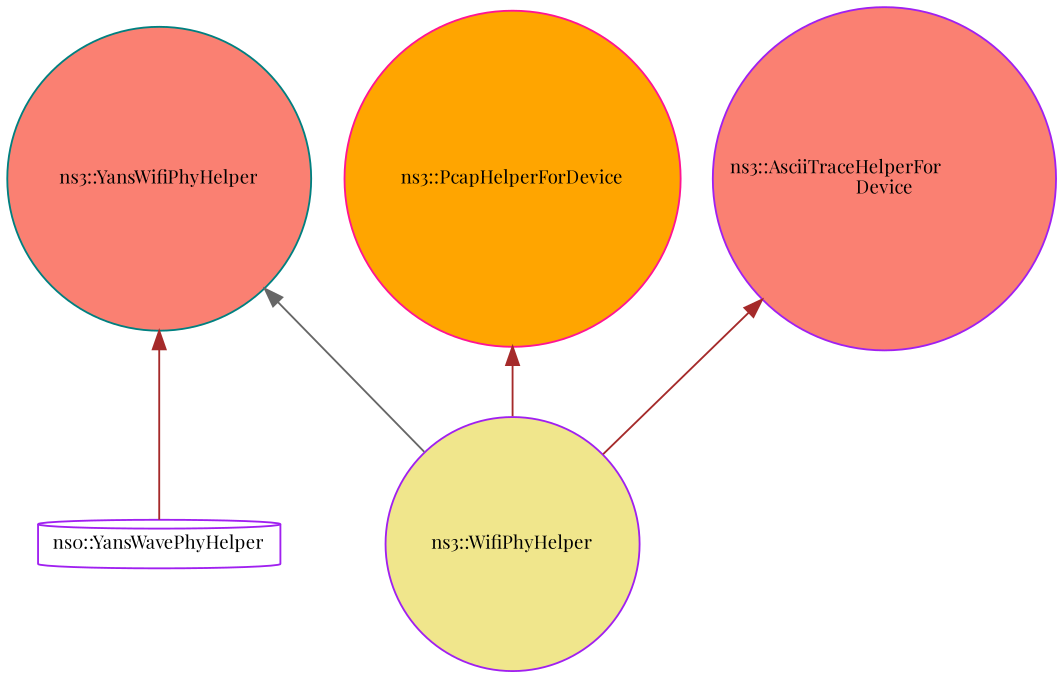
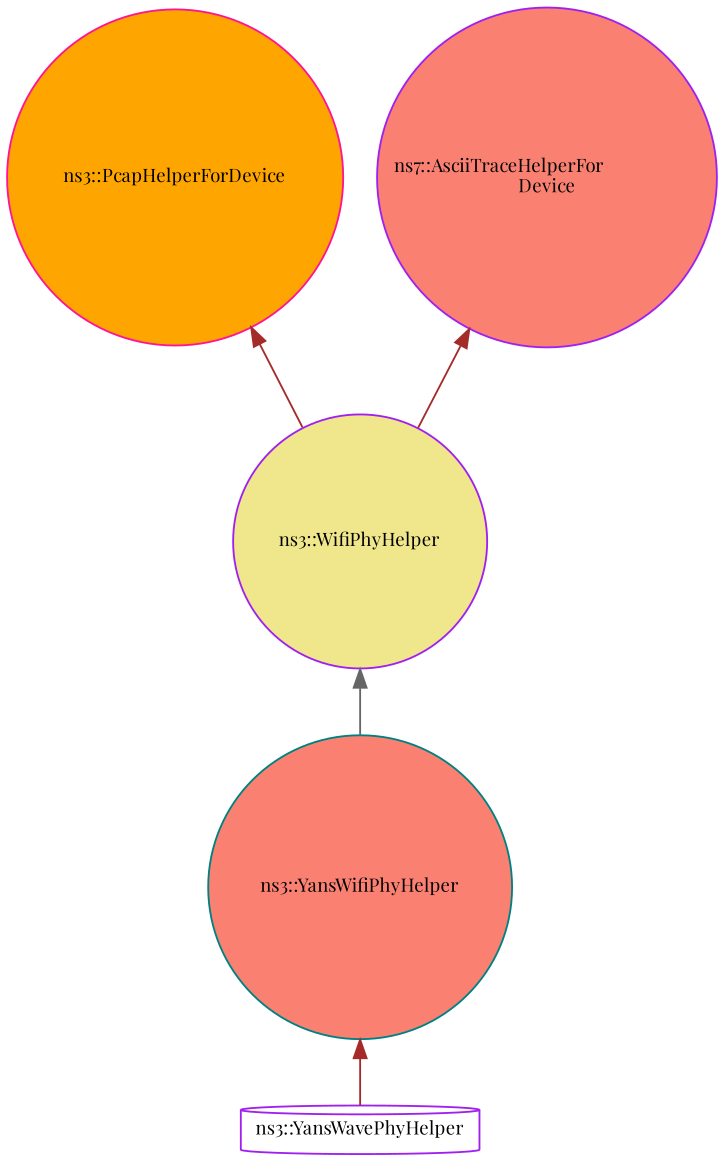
node "ns3::AsciiTraceHelperFor Device": label "ns3::AsciiTraceHelperFor Device" -> "ns7::AsciiTraceHelperFor Device"
edge "ns3::WifiPhyHelper" -> "ns3::YansWifiPhyHelper": reversed
node "ns0::YansWavePhyHelper": label "ns0::YansWavePhyHelper" -> "ns3::YansWavePhyHelper"
